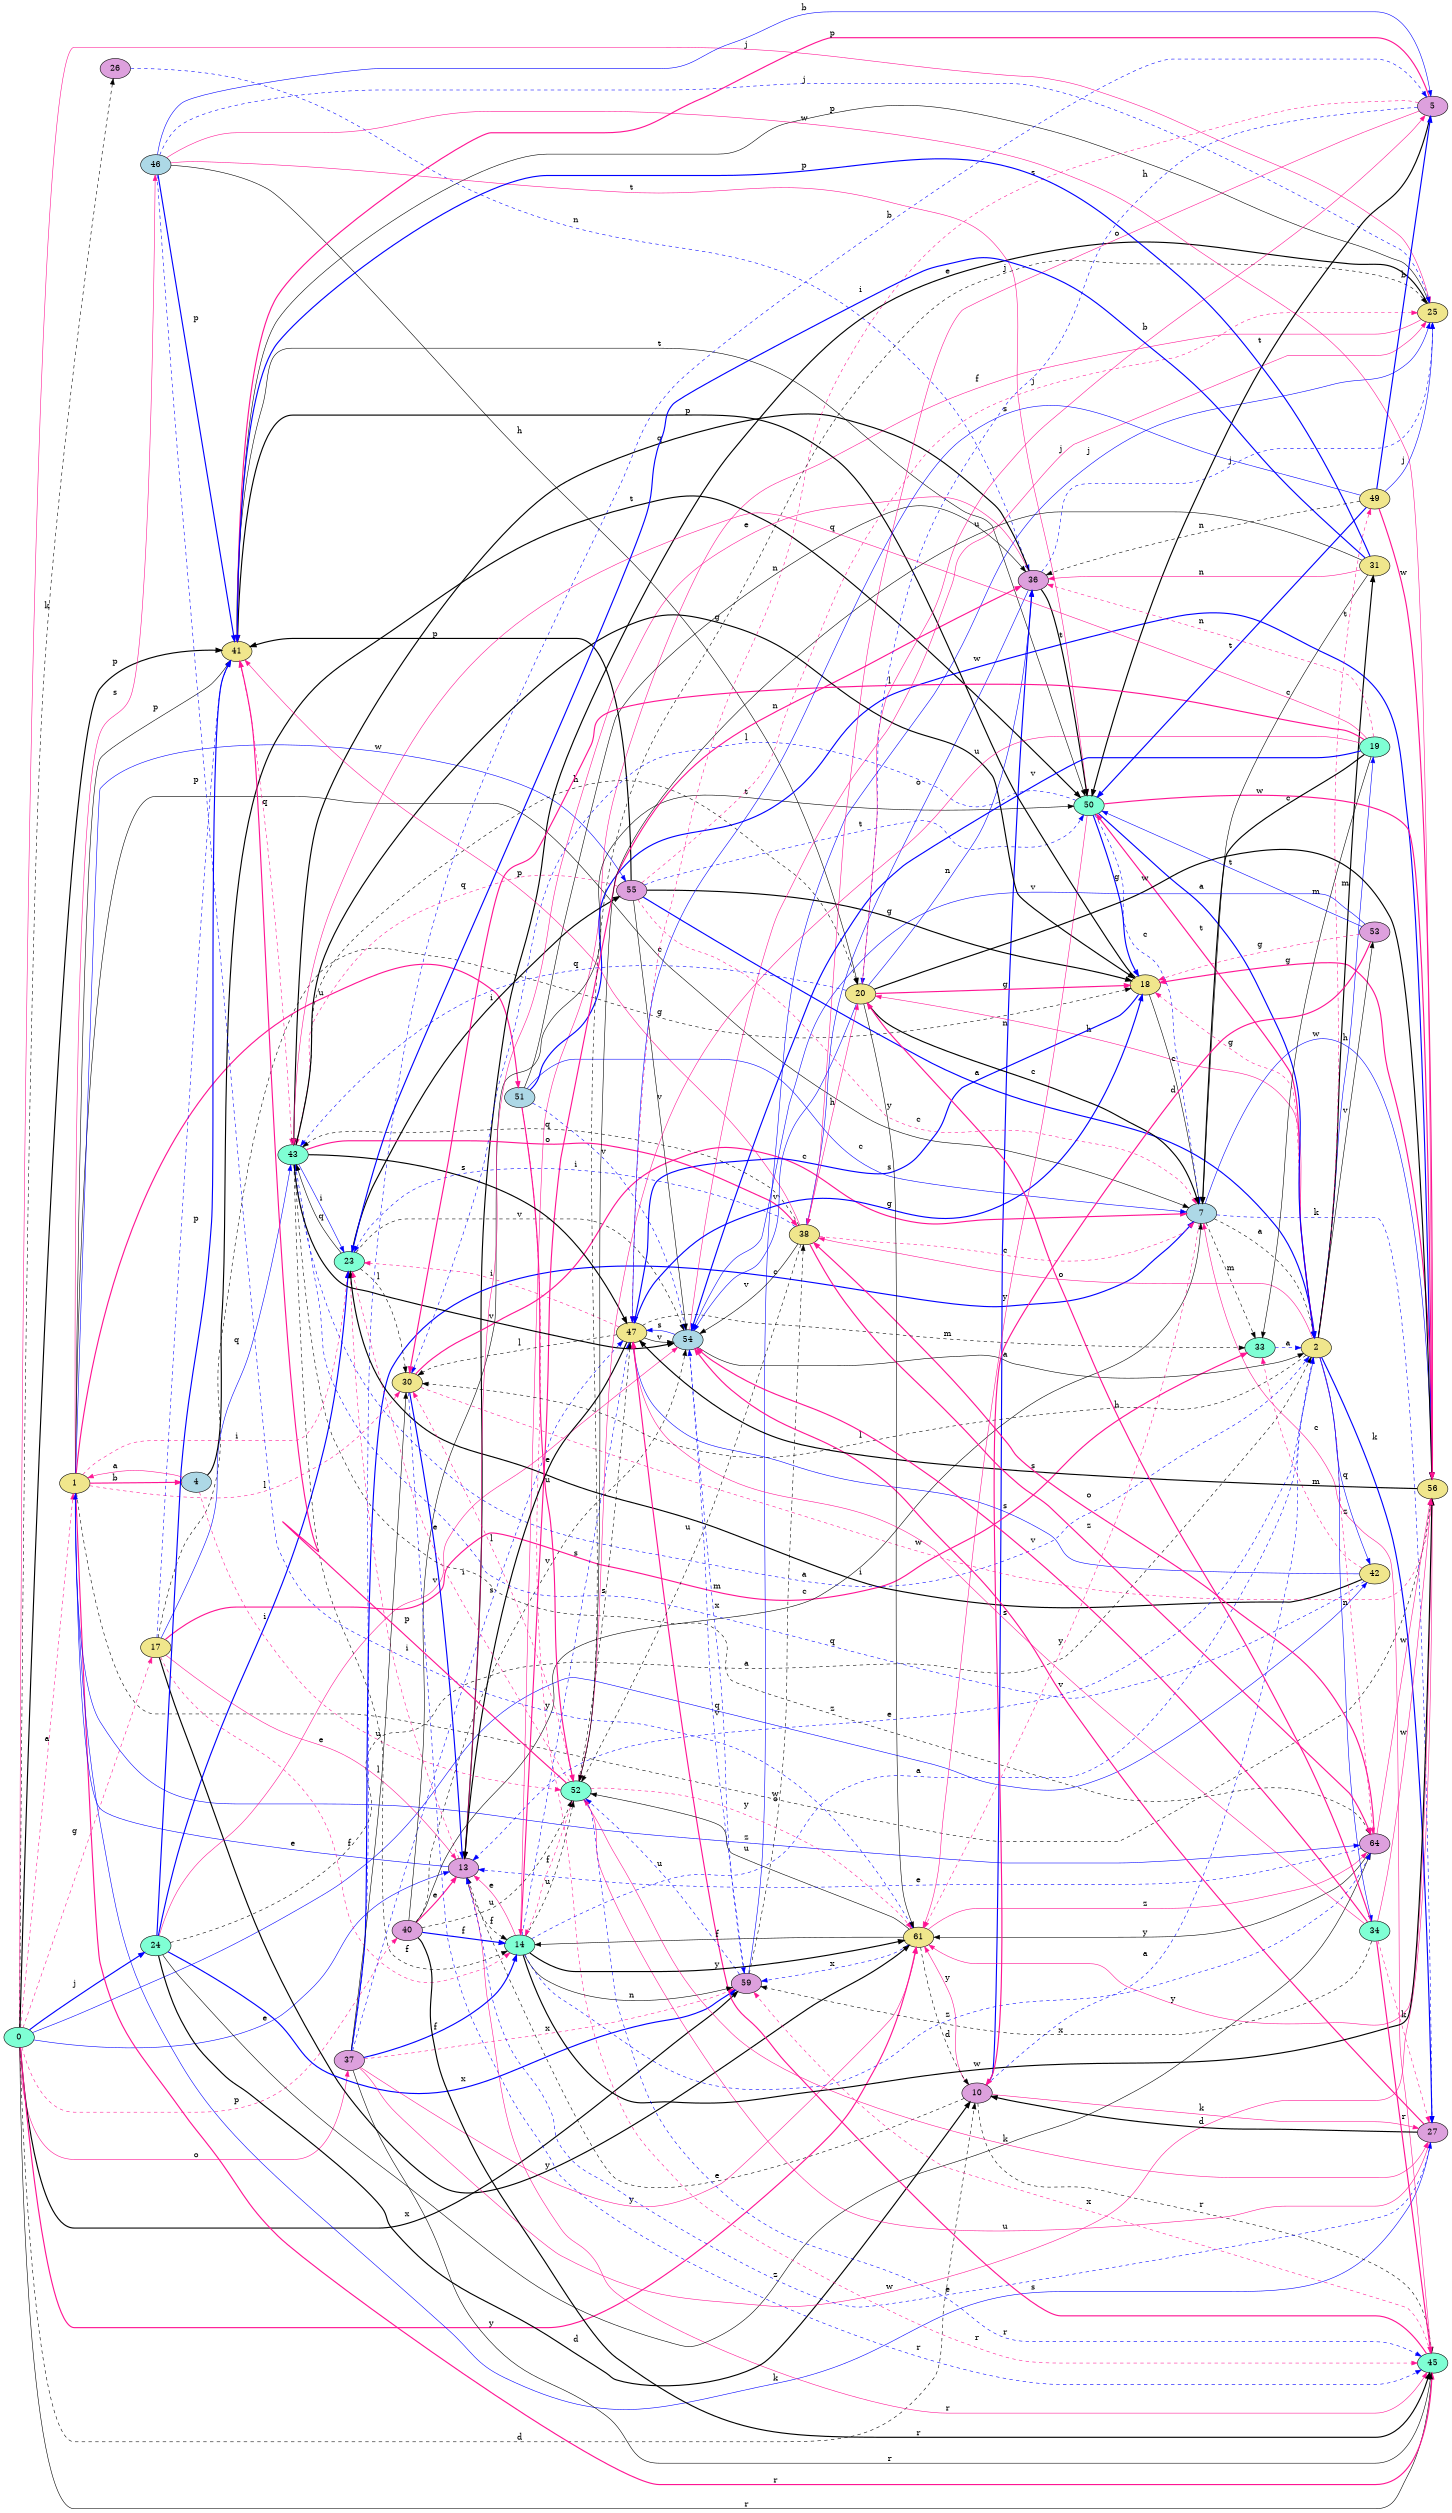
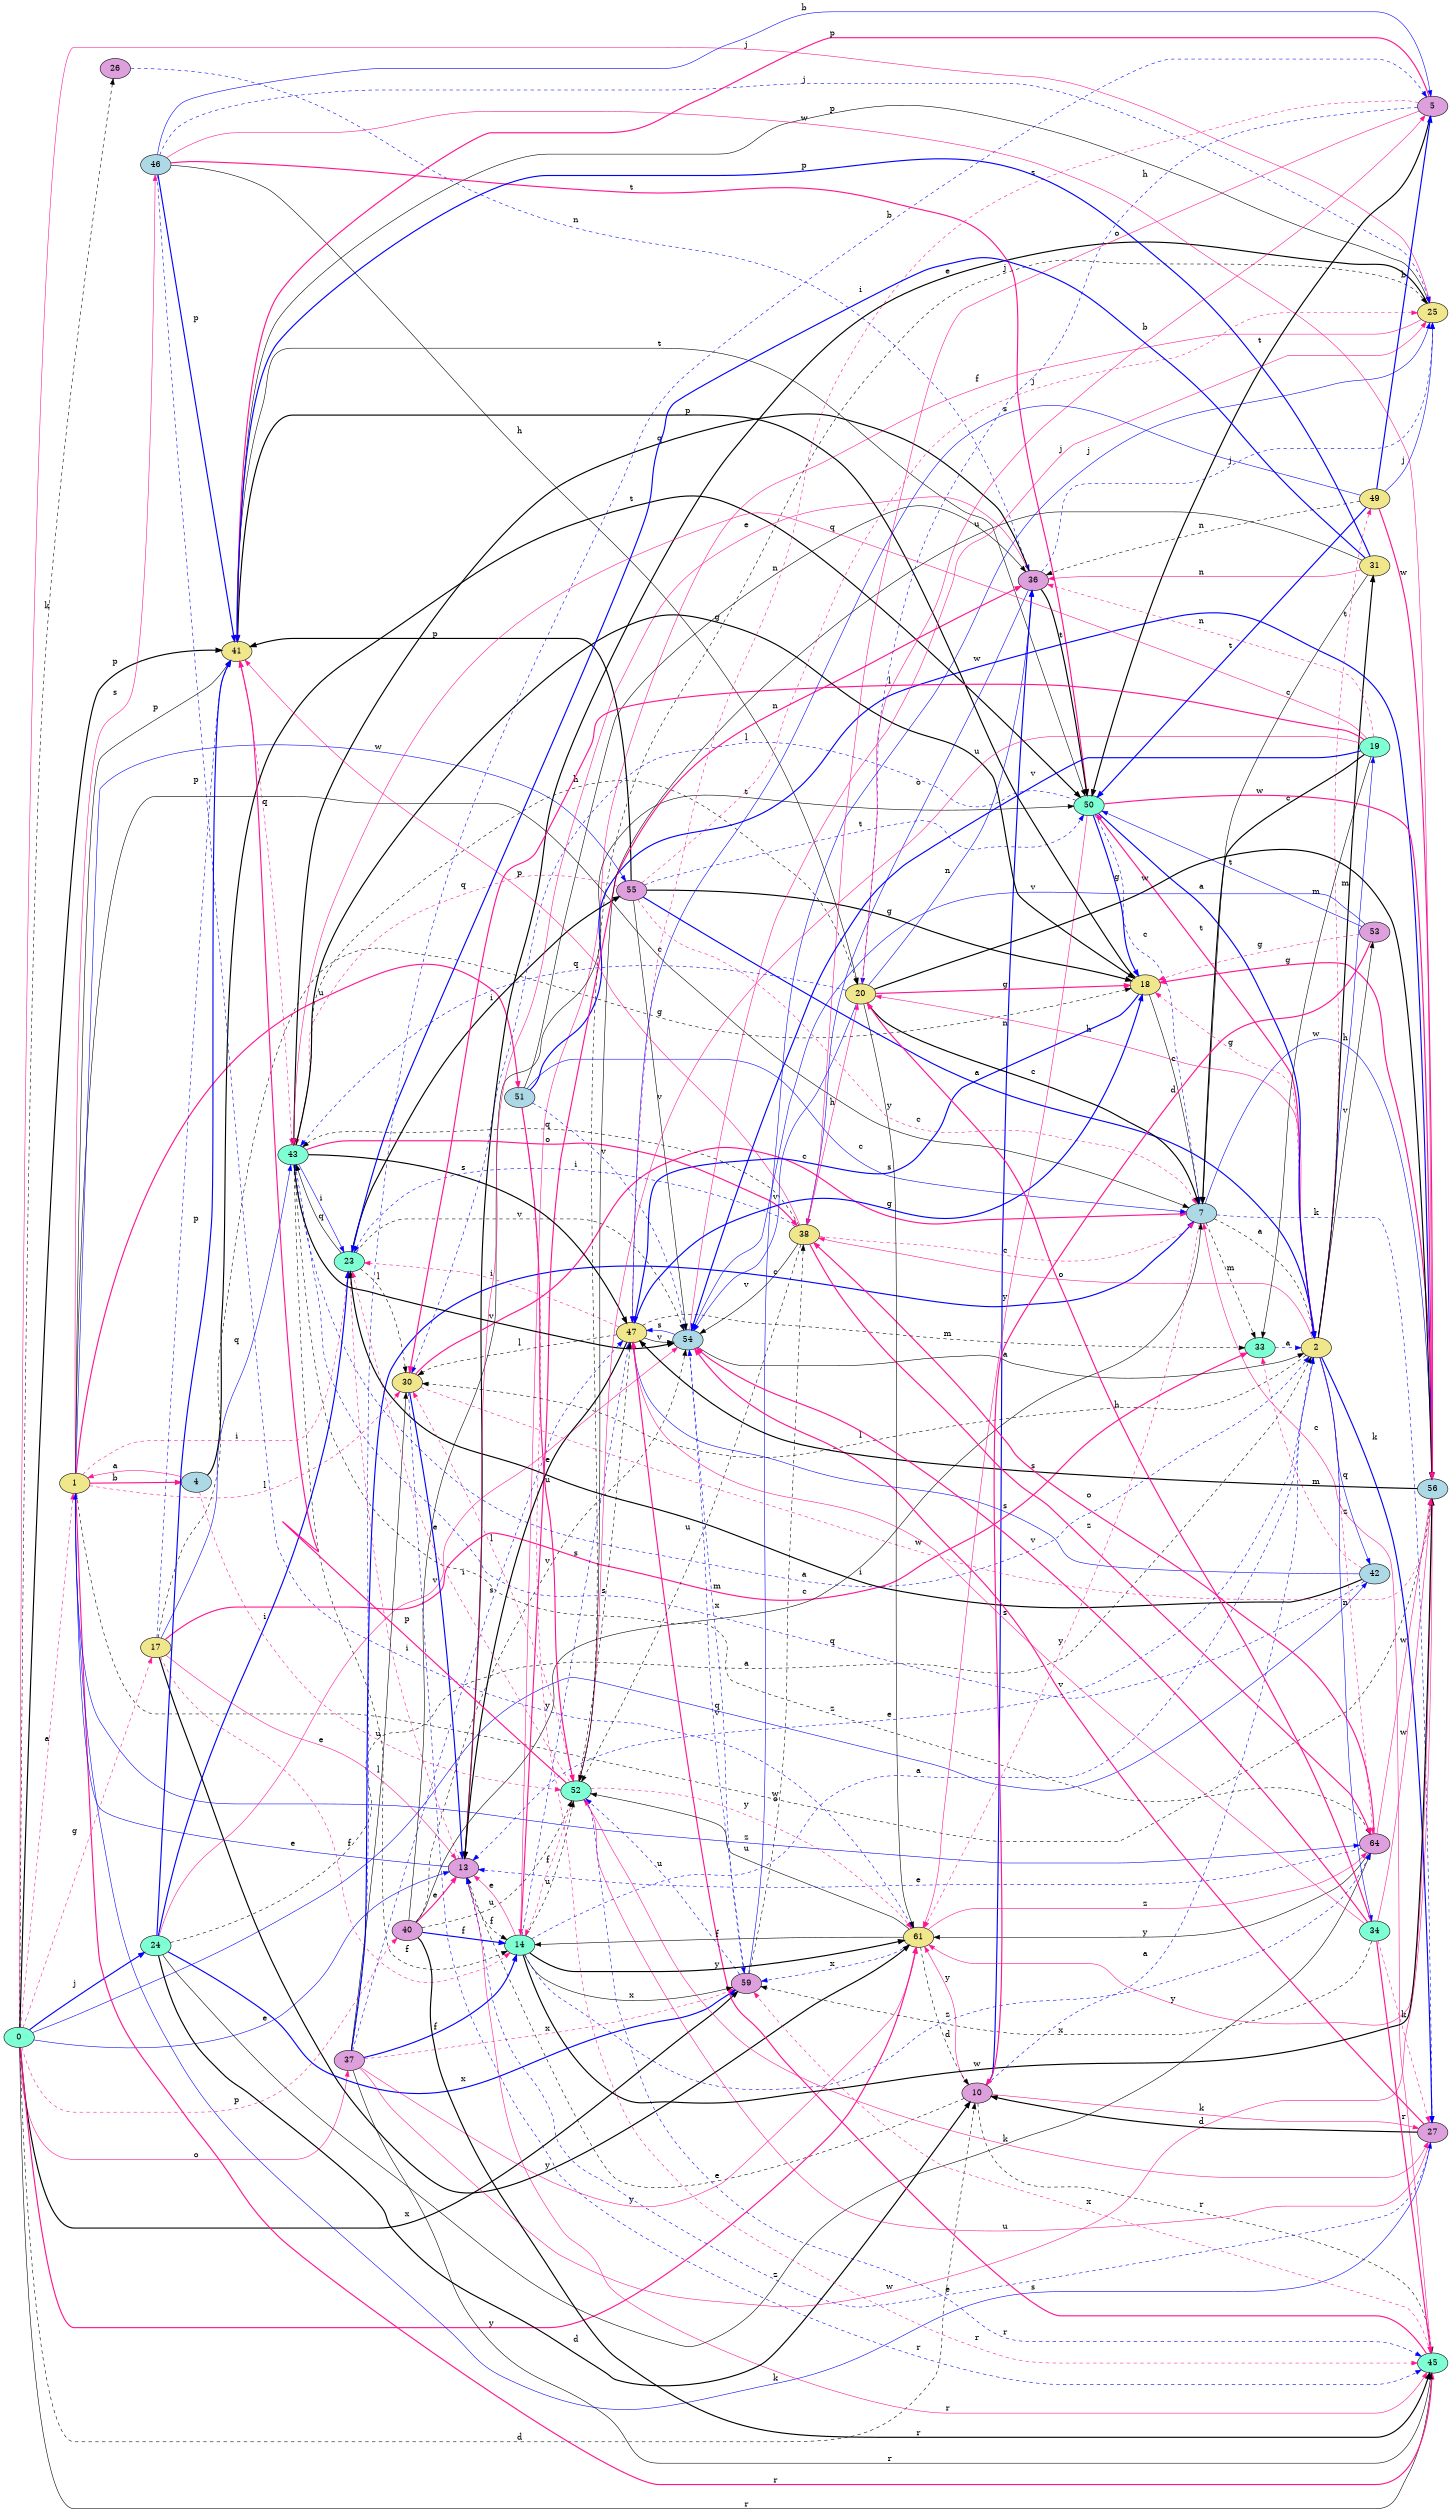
edge "46" -> "50": style solid -> bold
node "56": fillcolor khaki -> lightblue
node "42": fillcolor khaki -> lightblue
edge "14" -> "59": label "n" -> "x"
